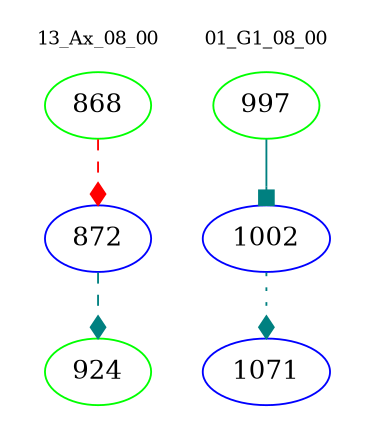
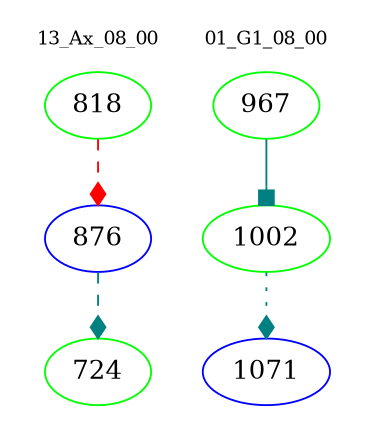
node "868": label "868" -> "818"
node "997": label "997" -> "967"
node "872": label "872" -> "876"
node "1002": color blue -> green
node "924": label "924" -> "724"
